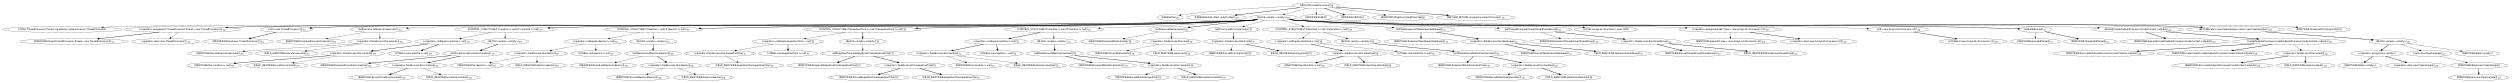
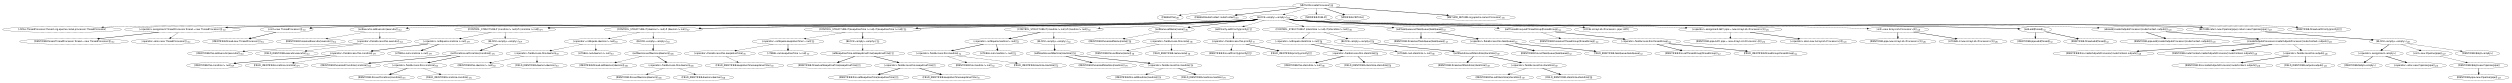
node "(ANNOTATION,@Override,@Override)": removed
edge "(add,add(thread))" -> "(IDENTIFIER,pipe,add(thread))": style solid -> bold
node "(IDENTIFIER,pipe,new ArrayList<Processor>(2))": added
